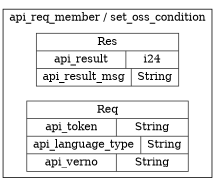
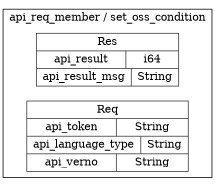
node "Res": text "i24" -> "i64"
